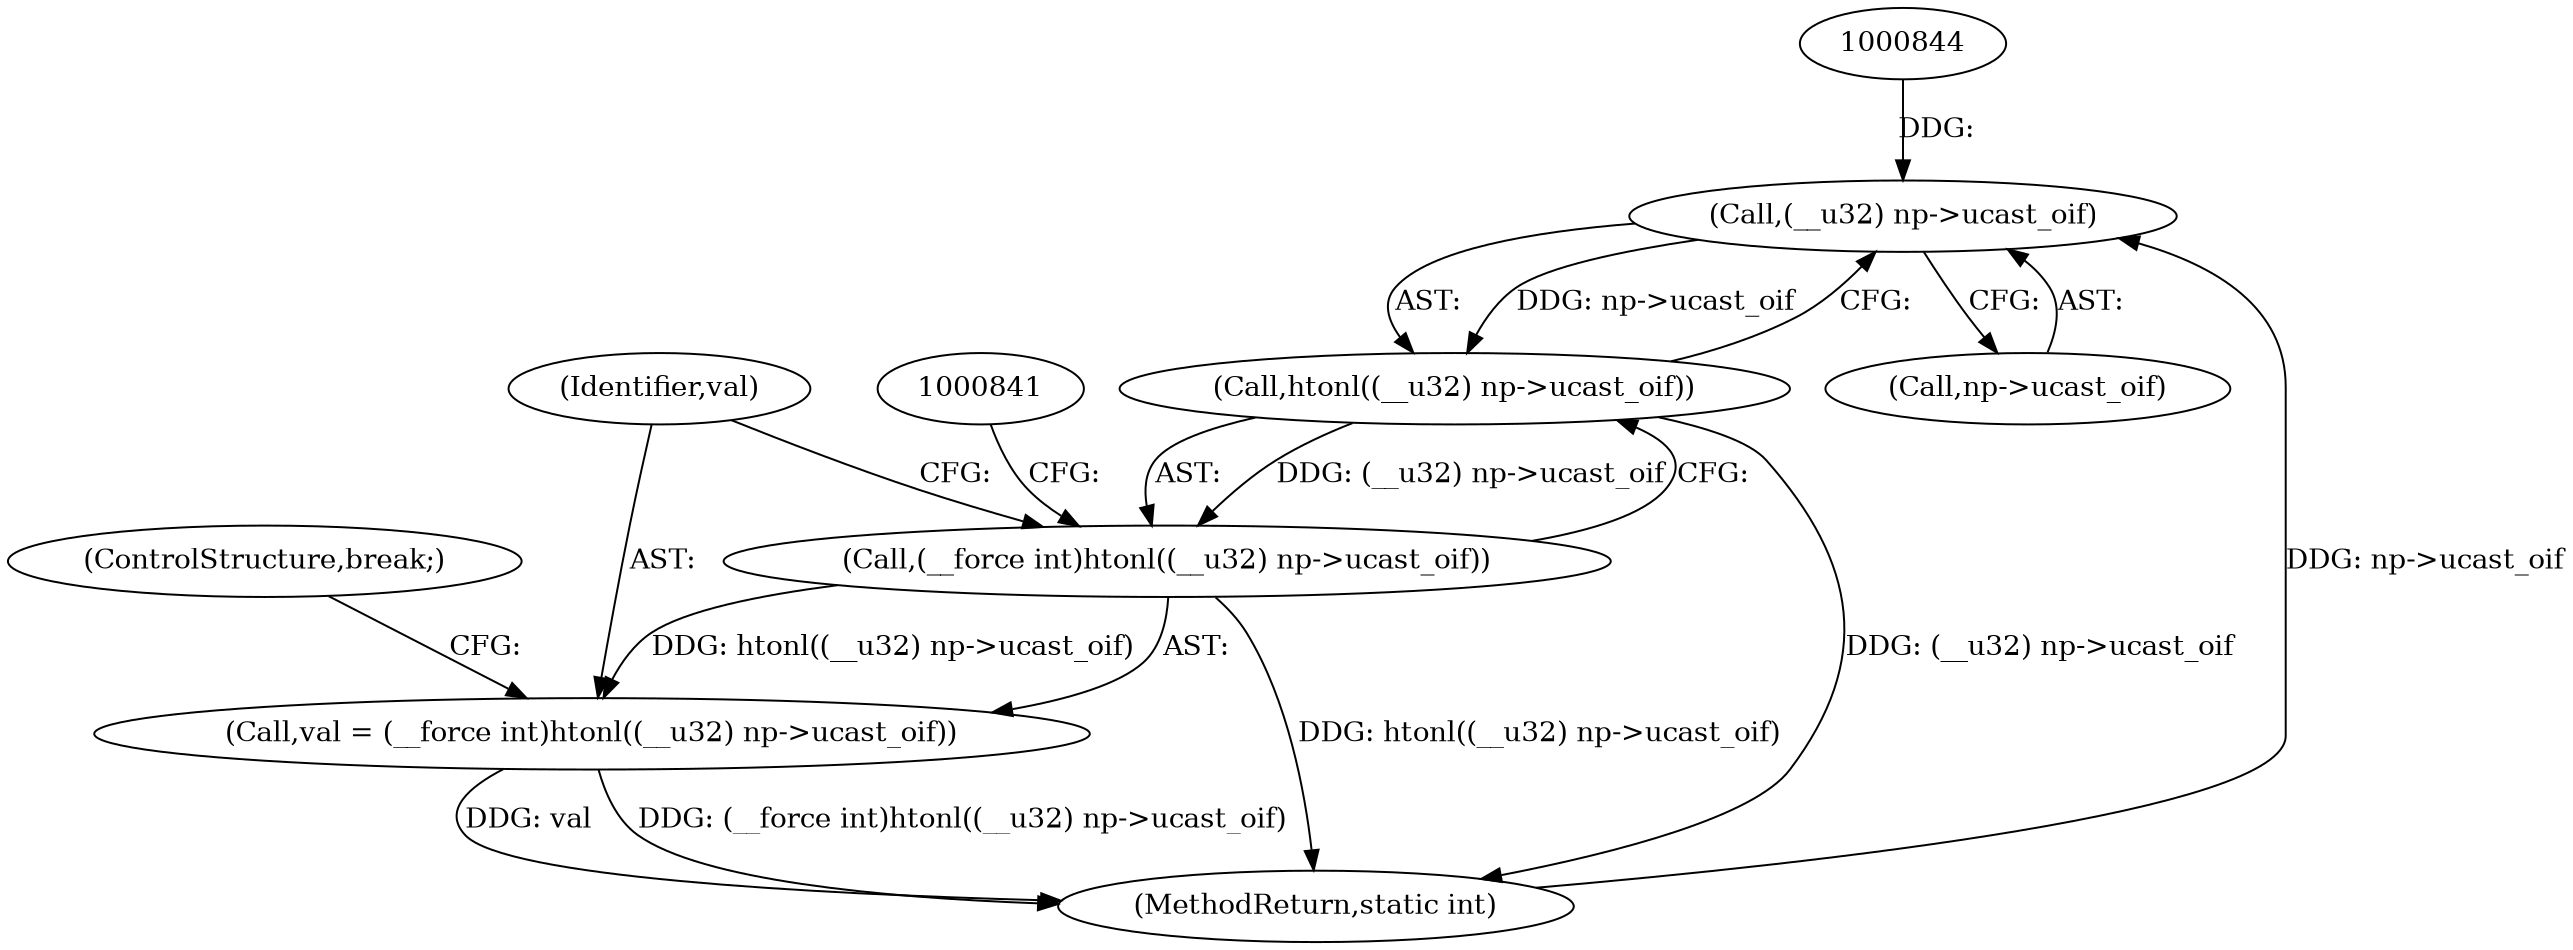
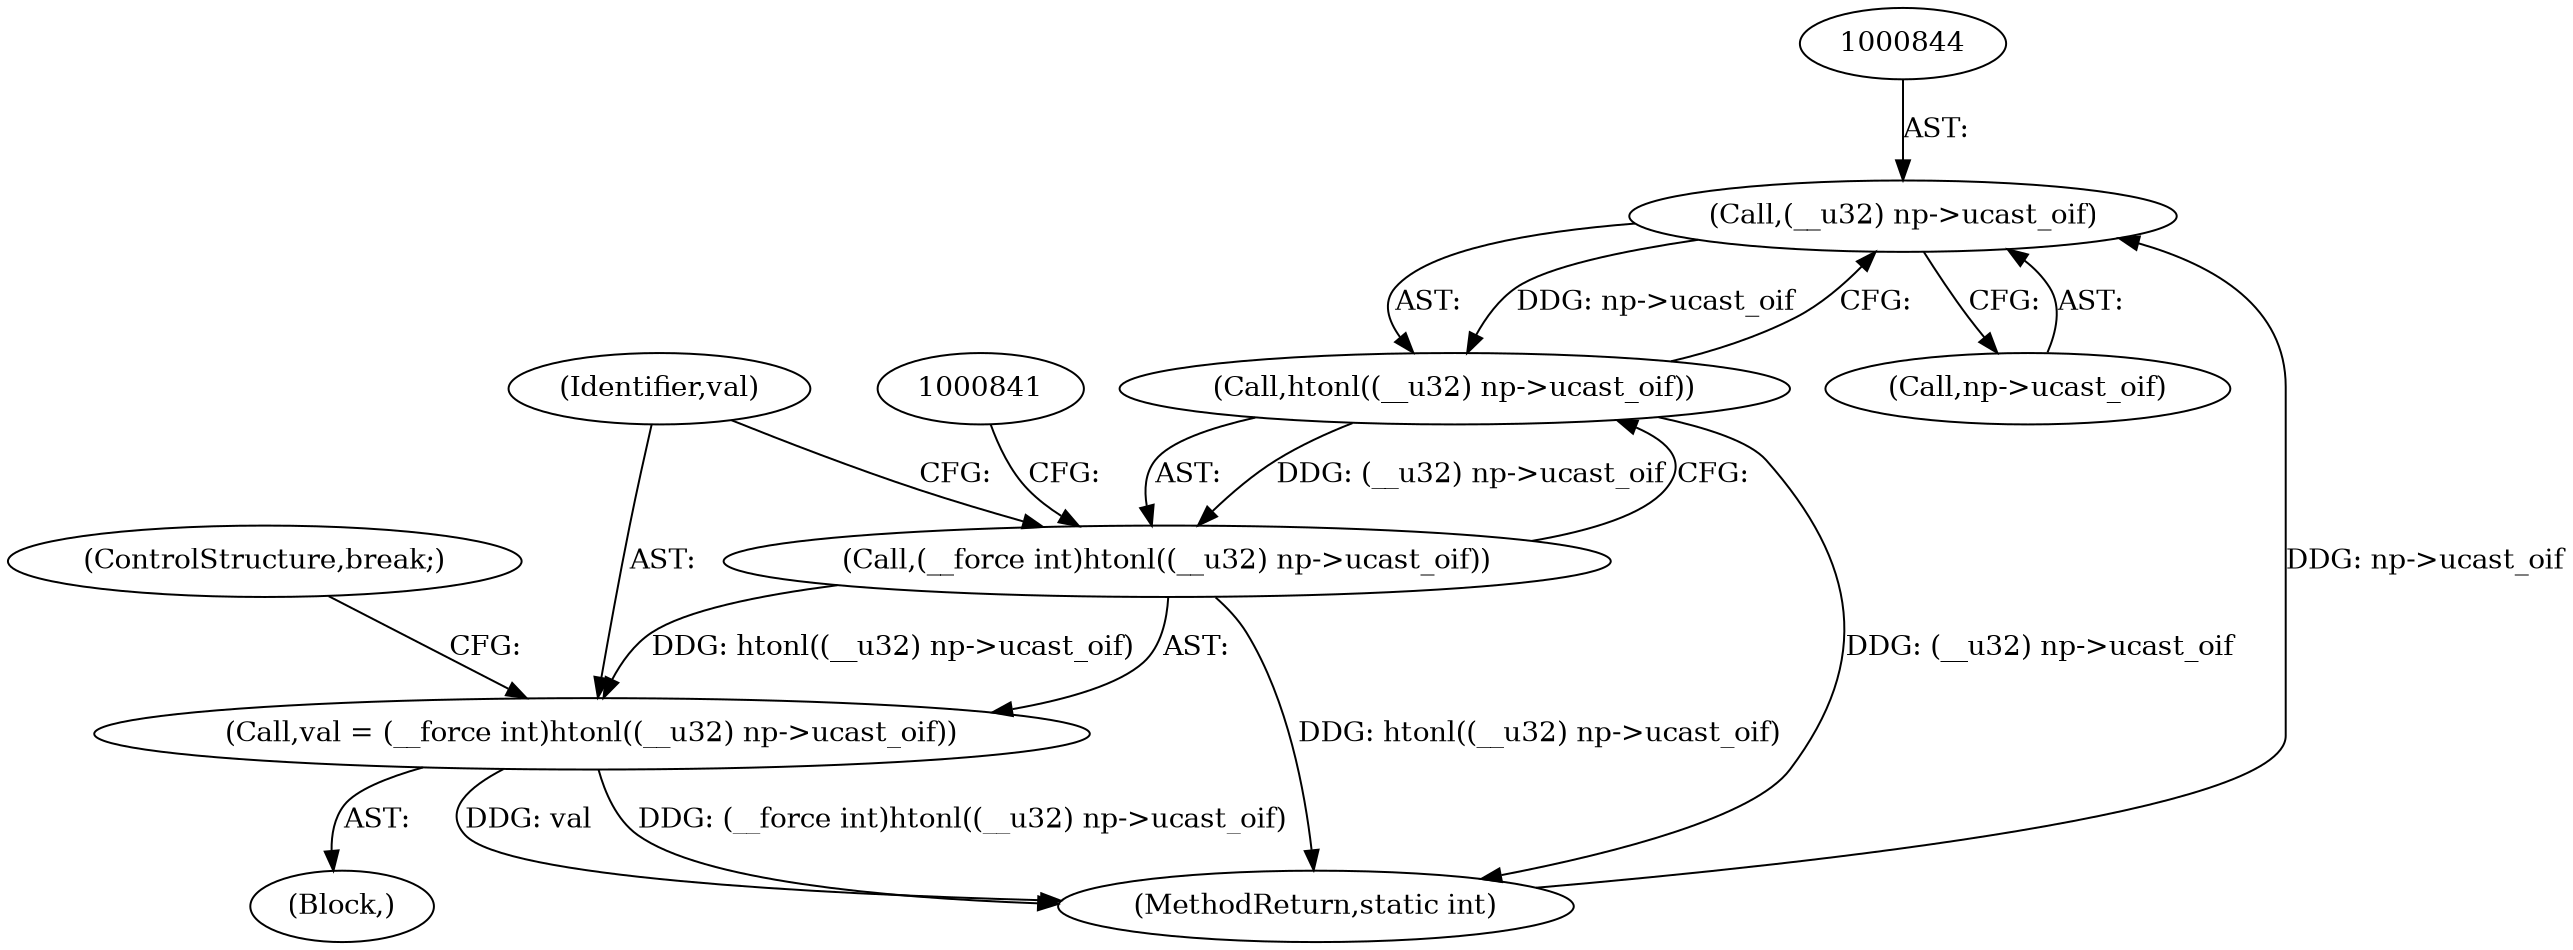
edge "1000844" -> "(Call,(__u32) np->ucast_oif)": label "DDG: " -> "AST: "
node "(Block,)": added
